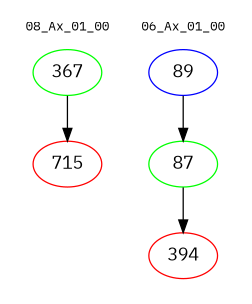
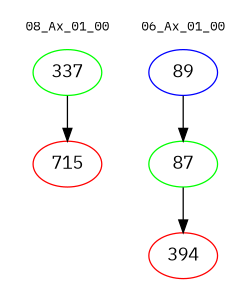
node "367": label "367" -> "337"
